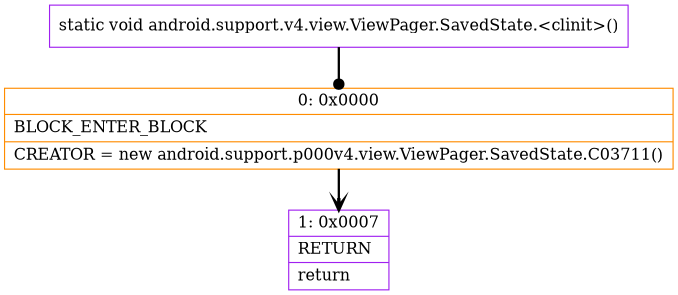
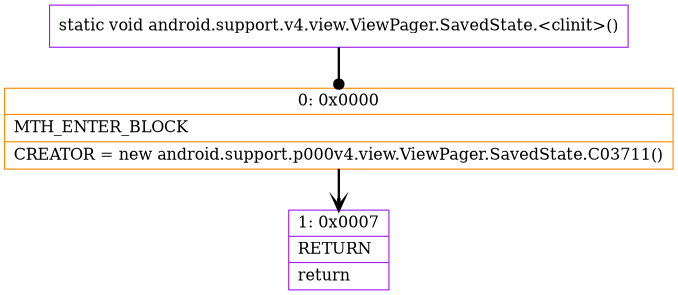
node "0: 0x0000": text "BLOCK_ENTER_BLOCK" -> "MTH_ENTER_BLOCK"
